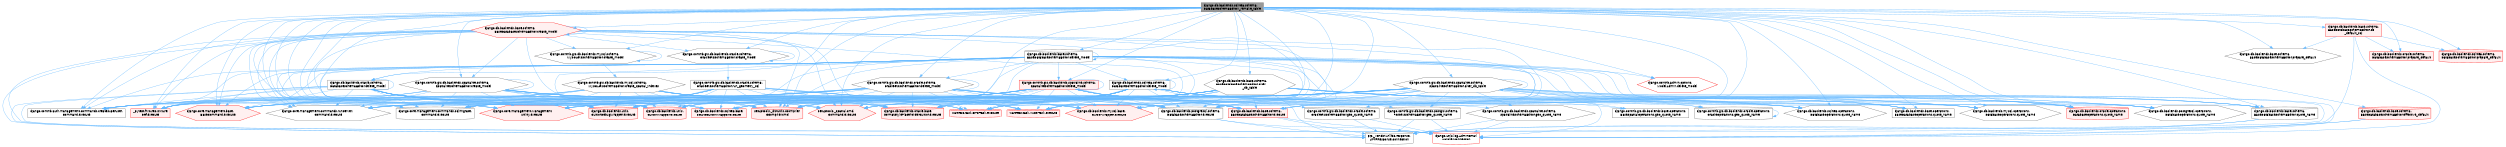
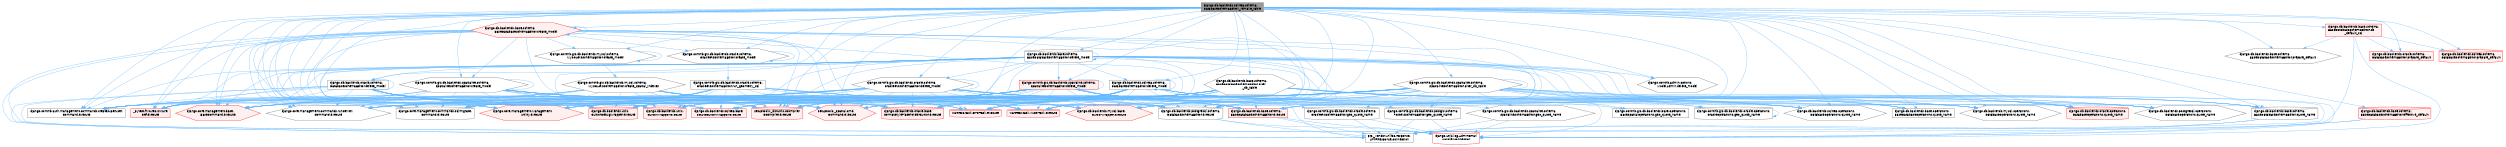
node "django.contrib.admin.options. ModelAdmin.delete_model": color red -> grey40
node "setuptools._distutils.ccompiler. CCompiler.cmd": label "setuptools._distutils.ccompiler. CCompiler.cmd" -> "setuptools._distutils.ccompiler. CCompiler.execute"
node "pip._vendor.urllib3.response. HTTPResponse.connection": shape cylinder -> box
